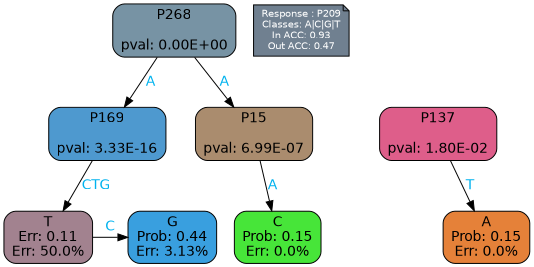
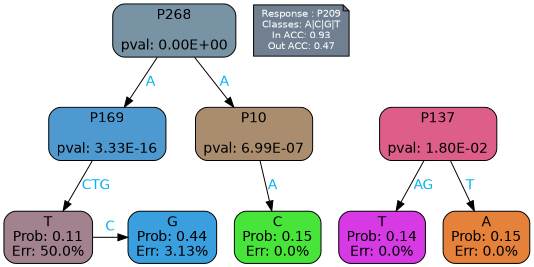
node "P15 pval: 6.99E-07": label "P15 pval: 6.99E-07" -> "P10 pval: 6.99E-07"
node "T Err: 0.11 Err: 50.0%": label "T Err: 0.11 Err: 50.0%" -> "T Prob: 0.11 Err: 50.0%"
node "T Prob: 0.14 Err: 0.0%": added
